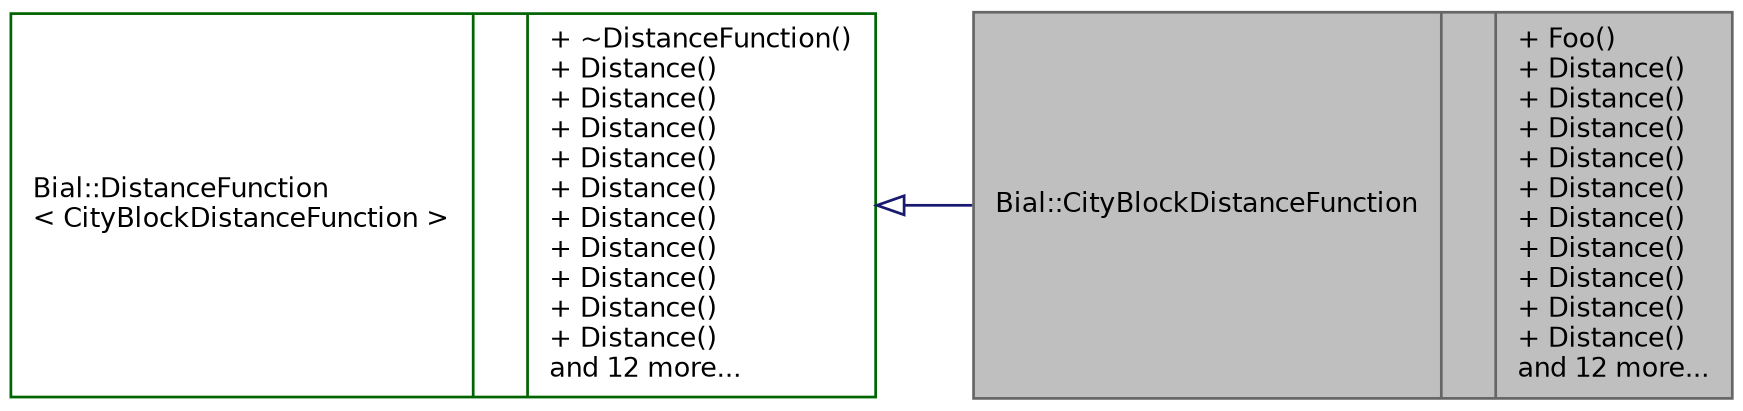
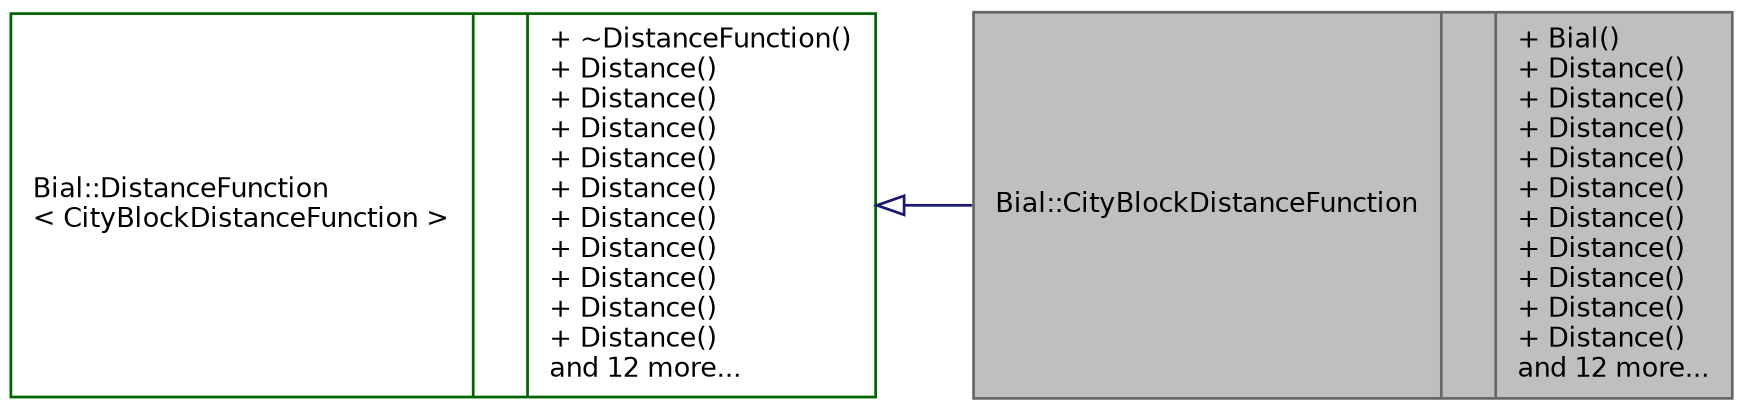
node "Bial::CityBlockDistanceFunction": text "+ Foo()" -> "+ Bial()"
